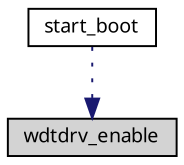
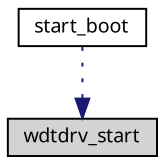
node "wdtdrv_enable": label "wdtdrv_enable" -> "wdtdrv_start"
